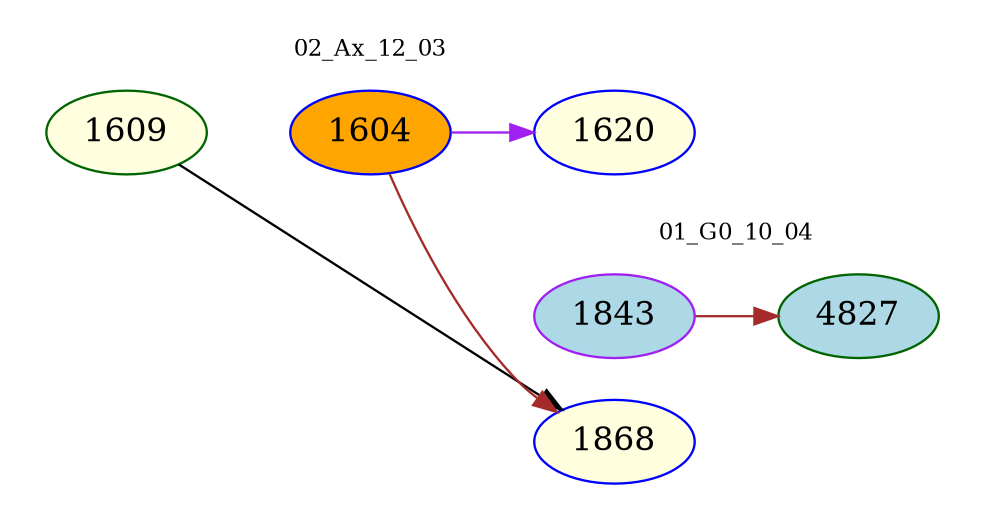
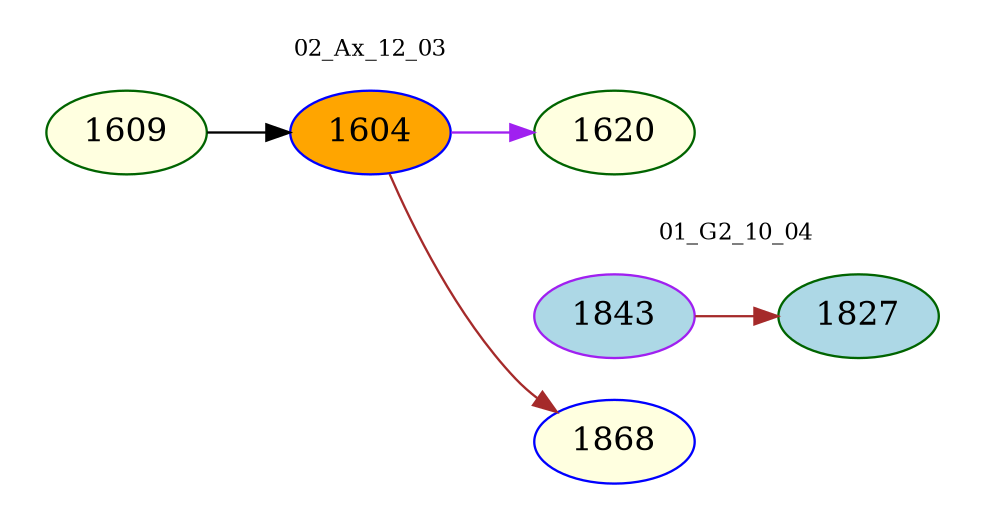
node "1620": color blue -> darkgreen
cluster "01_G0_10_04": label "01_G0_10_04" -> "01_G2_10_04"
edge "1609" -> "1868": now "1609" -> "1604"
node "4827": label "4827" -> "1827"
